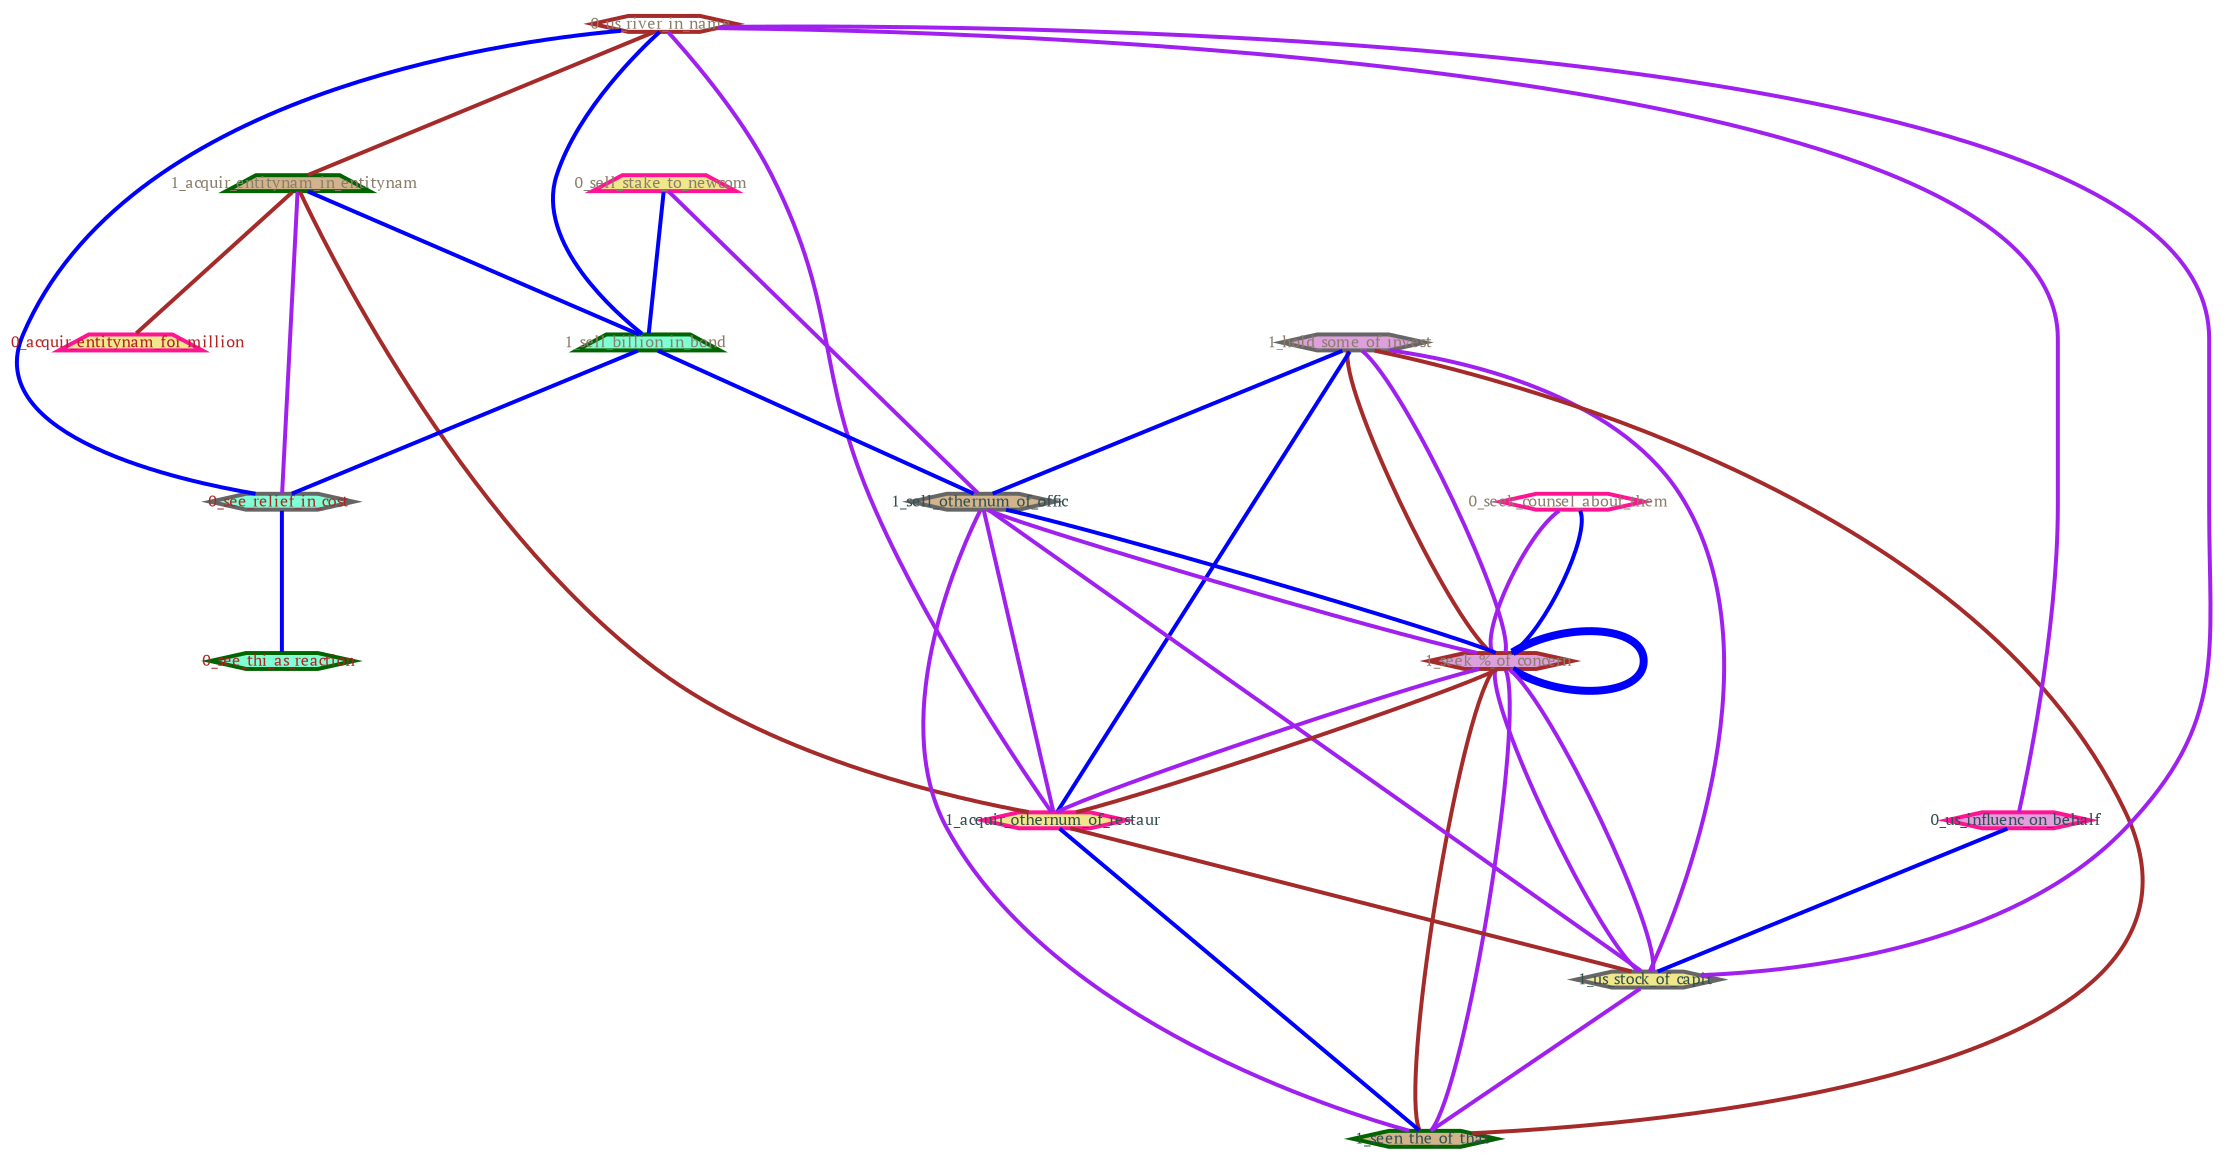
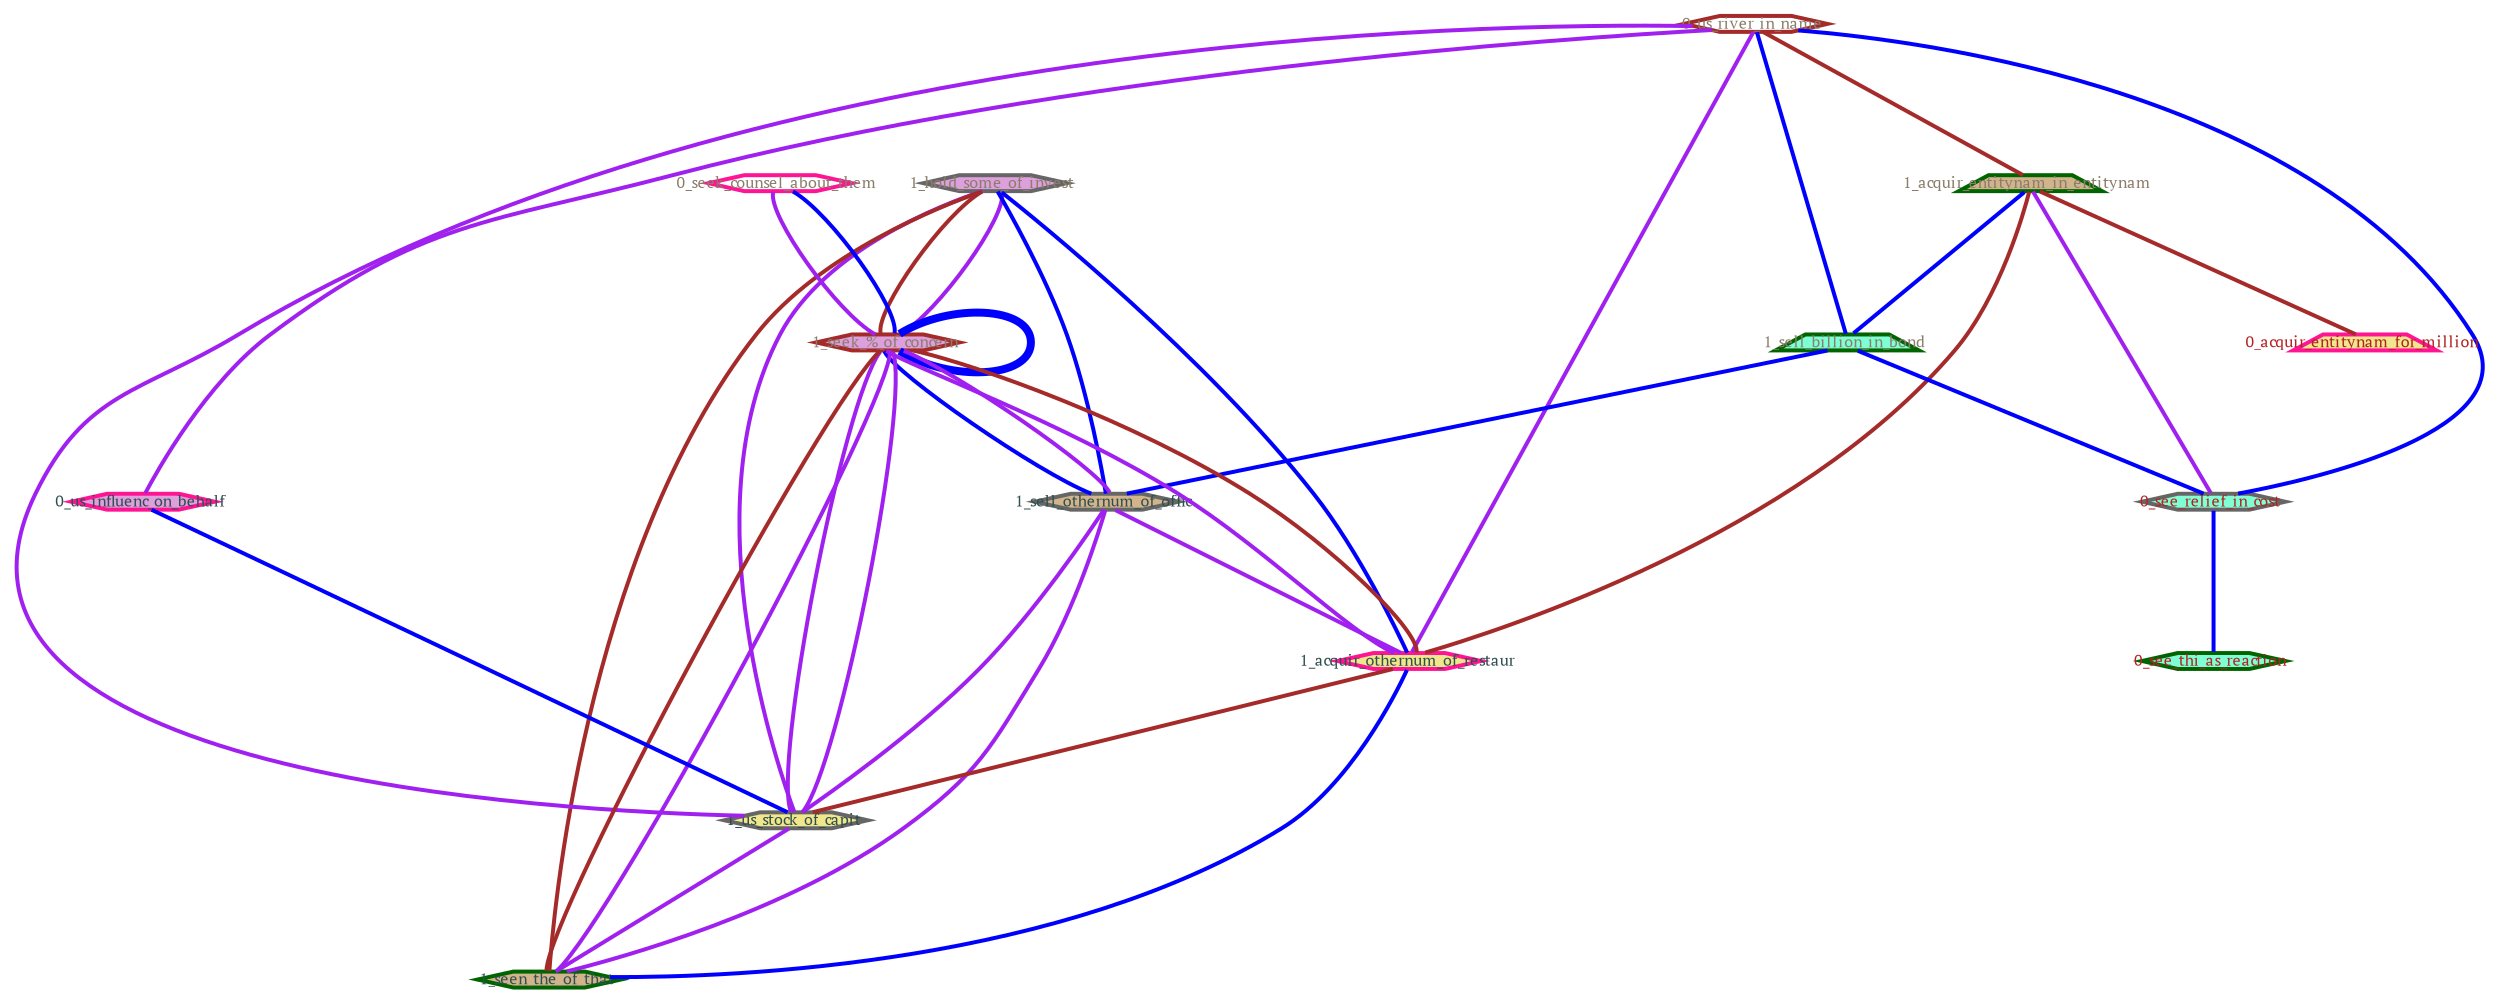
node "0_sell_stake_to_newcom": removed
